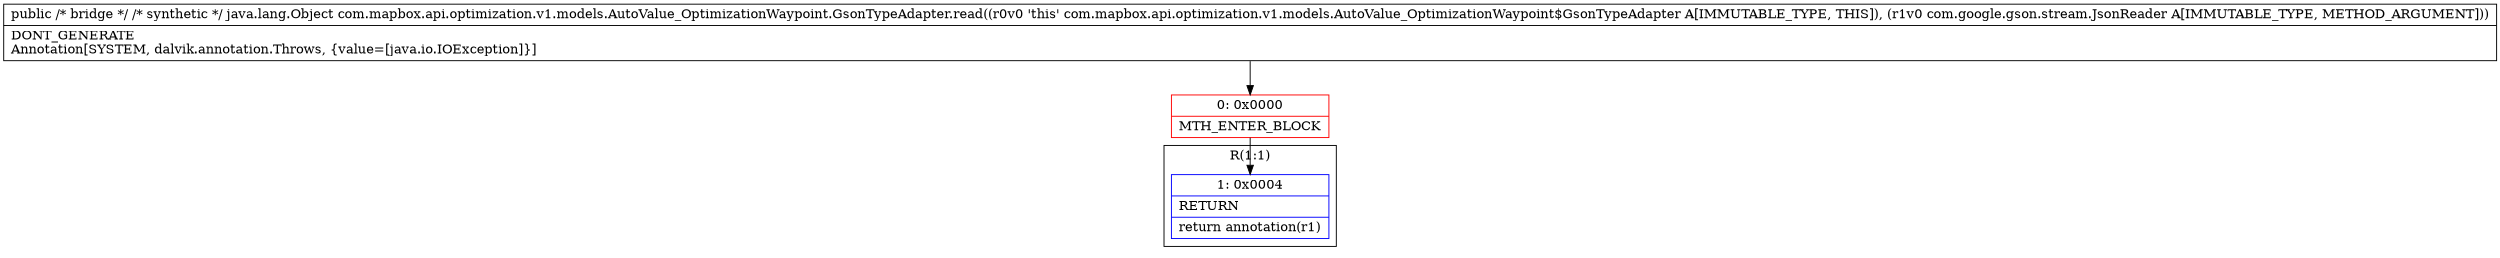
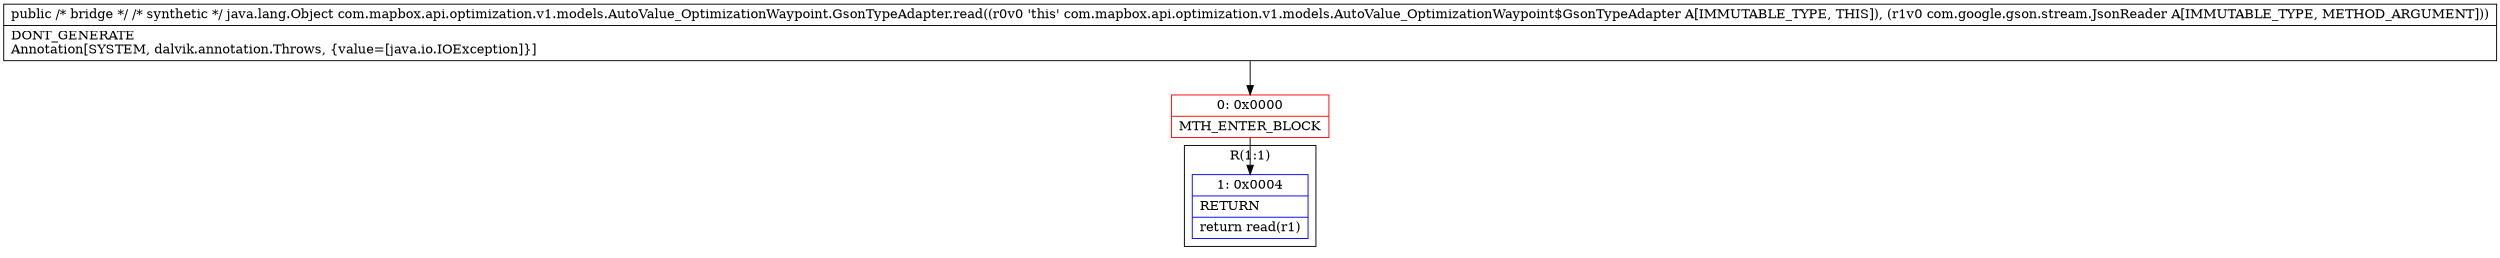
node "1: 0x0004": text "return annotation(r1)" -> "return read(r1)"
